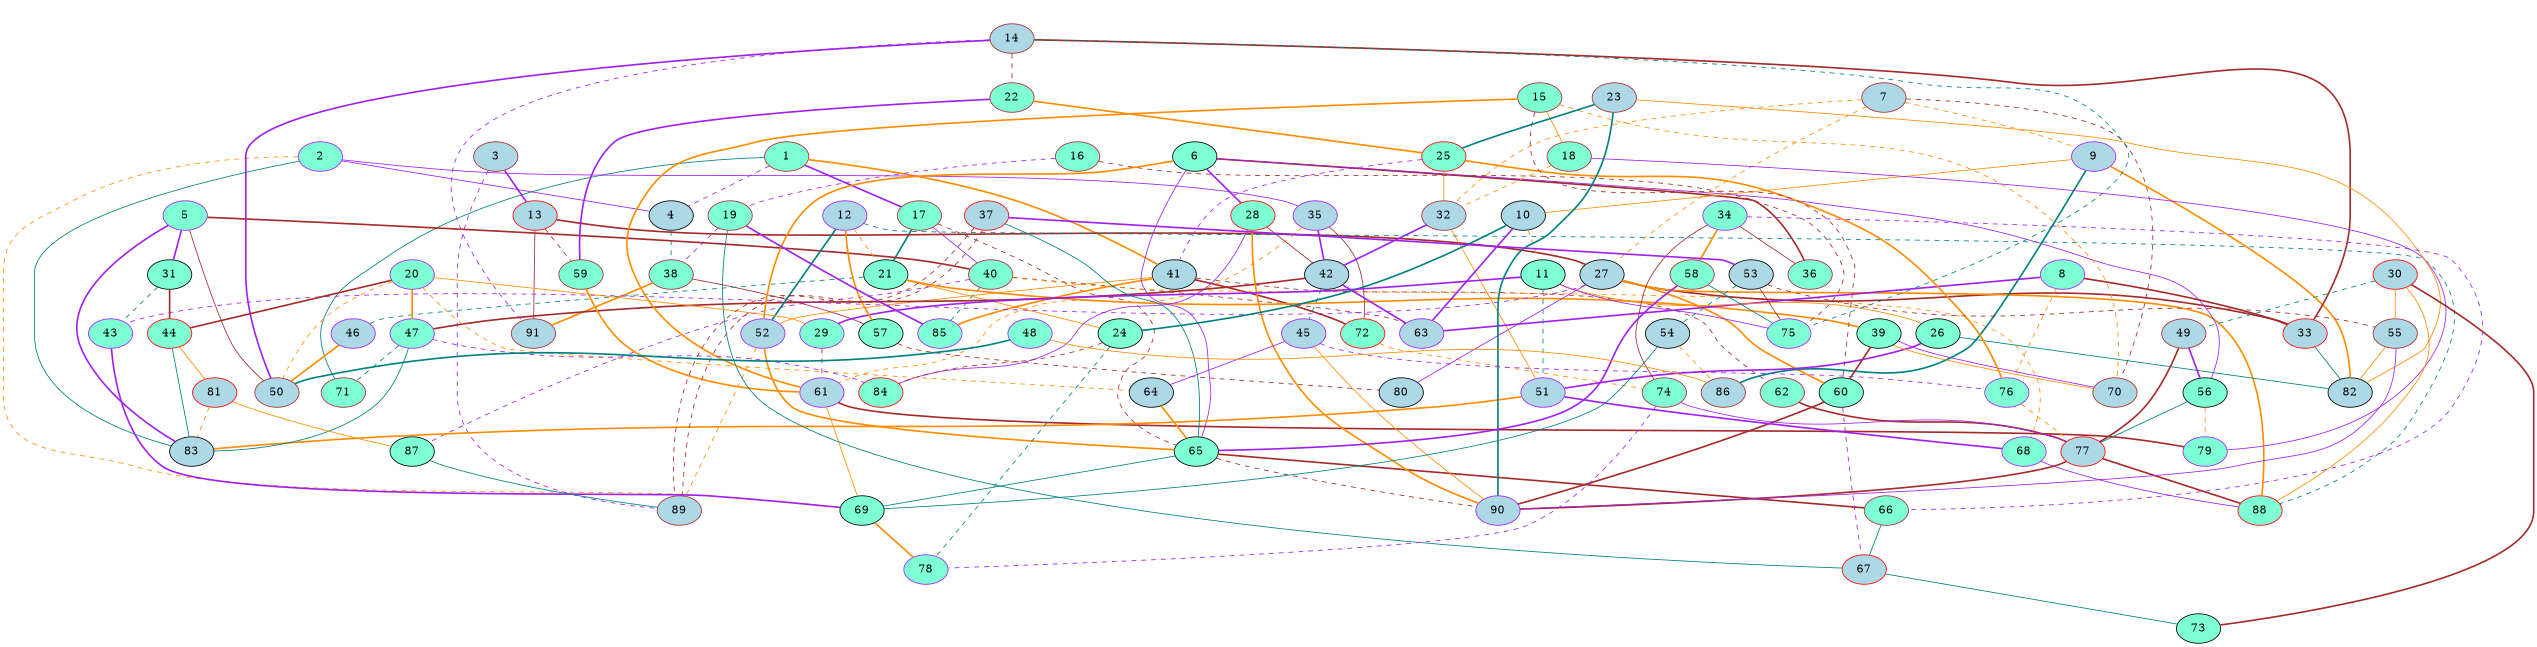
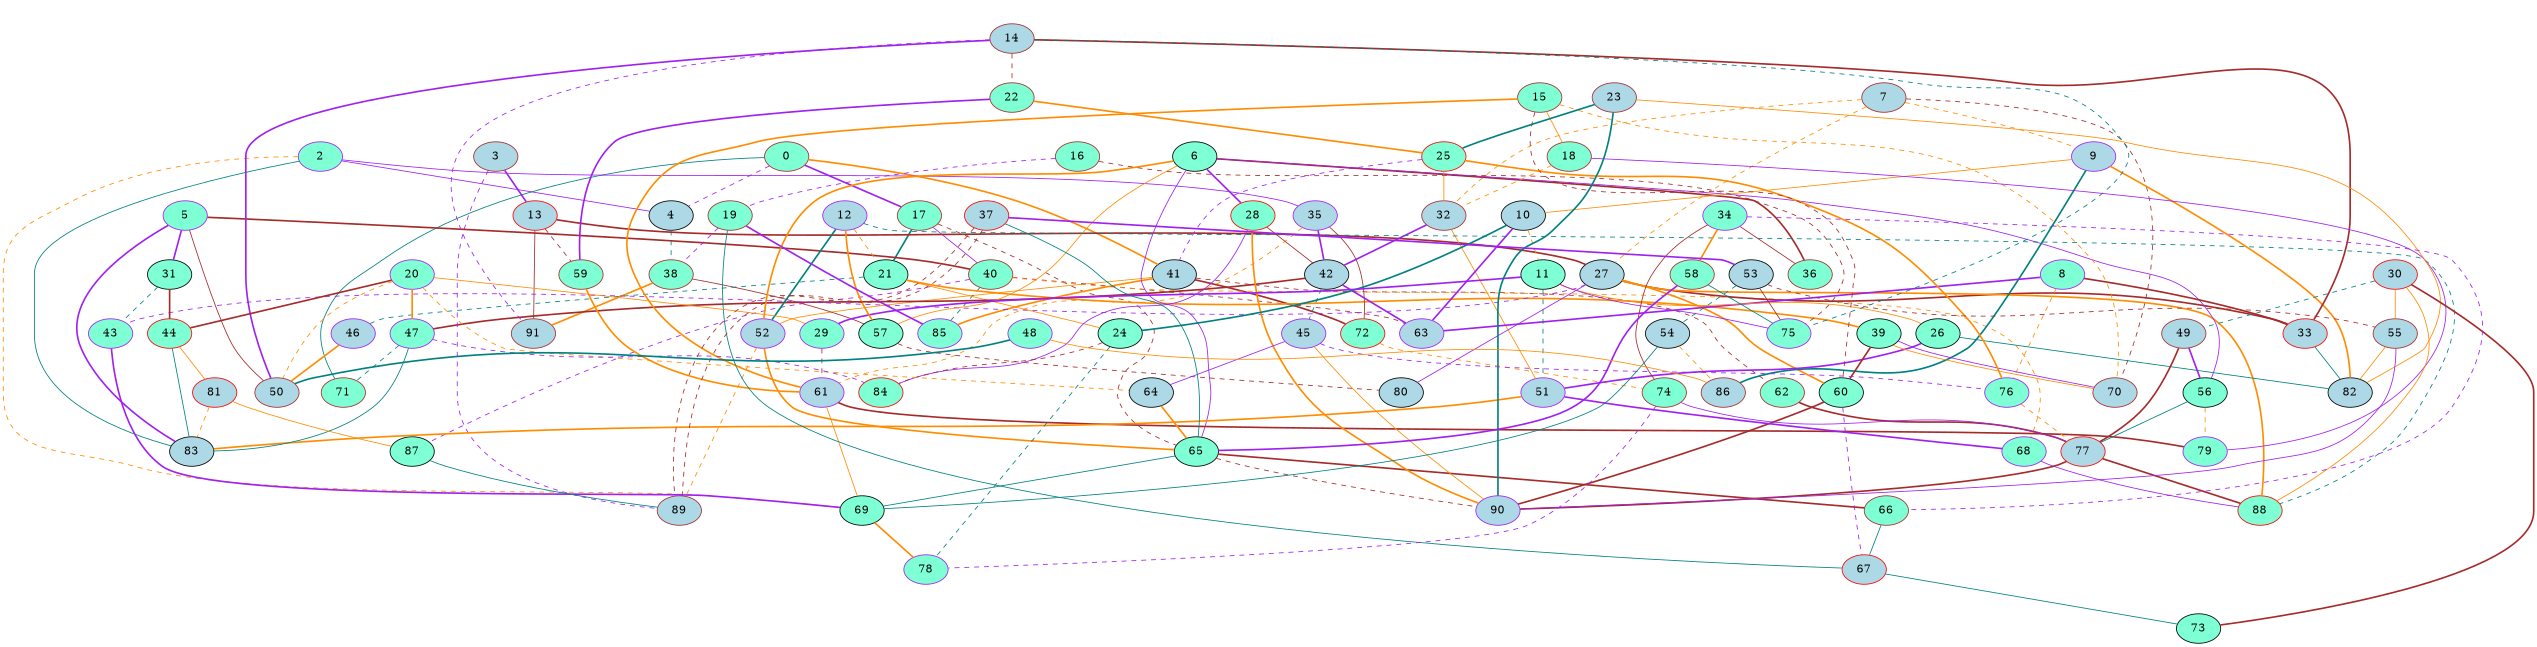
node "1": label "1" -> "0"
edge "6" -- "57": added
